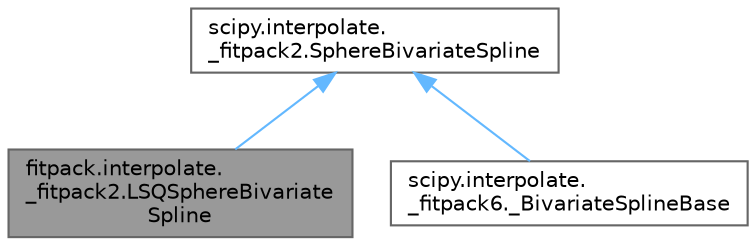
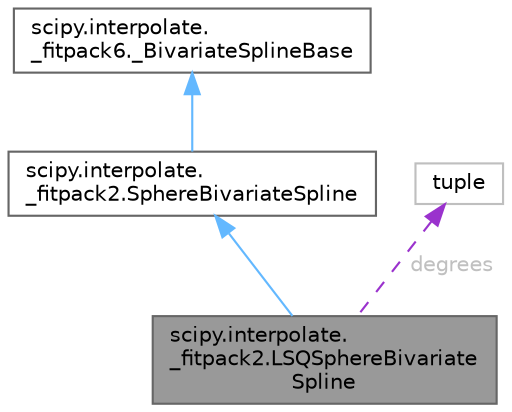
edge "scipy.interpolate. _fitpack6._BivariateSplineBase" -> "scipy.interpolate. _fitpack2.SphereBivariateSpline": reversed
node "tuple": added
node "fitpack.interpolate. _fitpack2.LSQSphereBivariate Spline": label "fitpack.interpolate. _fitpack2.LSQSphereBivariate Spline" -> "scipy.interpolate. _fitpack2.LSQSphereBivariate Spline"
